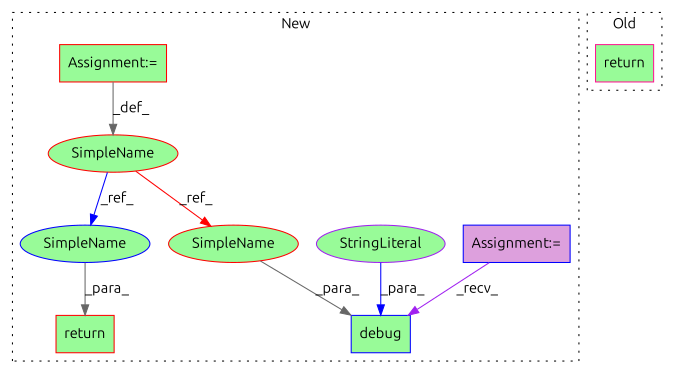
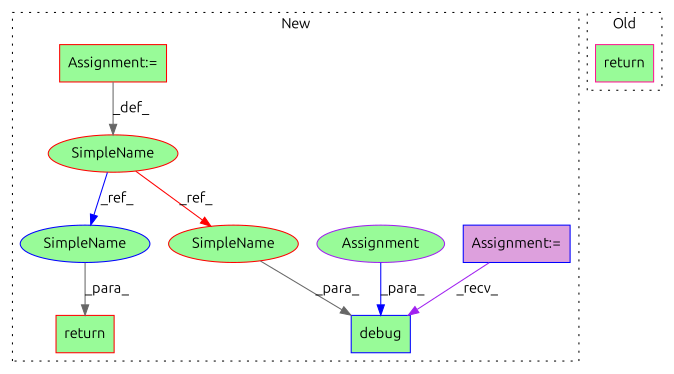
node "StringLiteral": label "StringLiteral" -> "Assignment"
